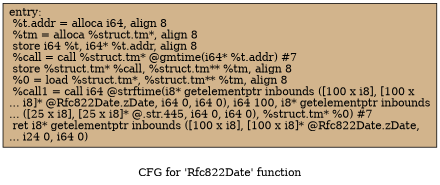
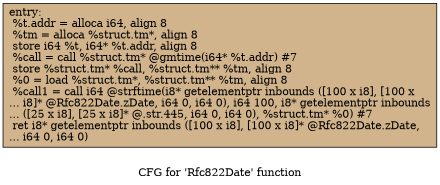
node "entry:": text "... i24 0, i64 0)" -> "... i64 0, i64 0)"
